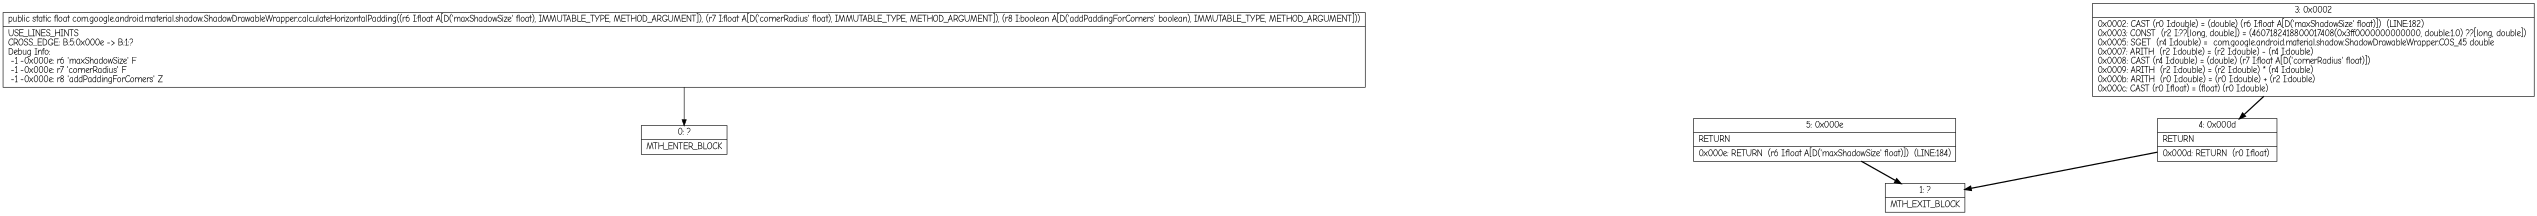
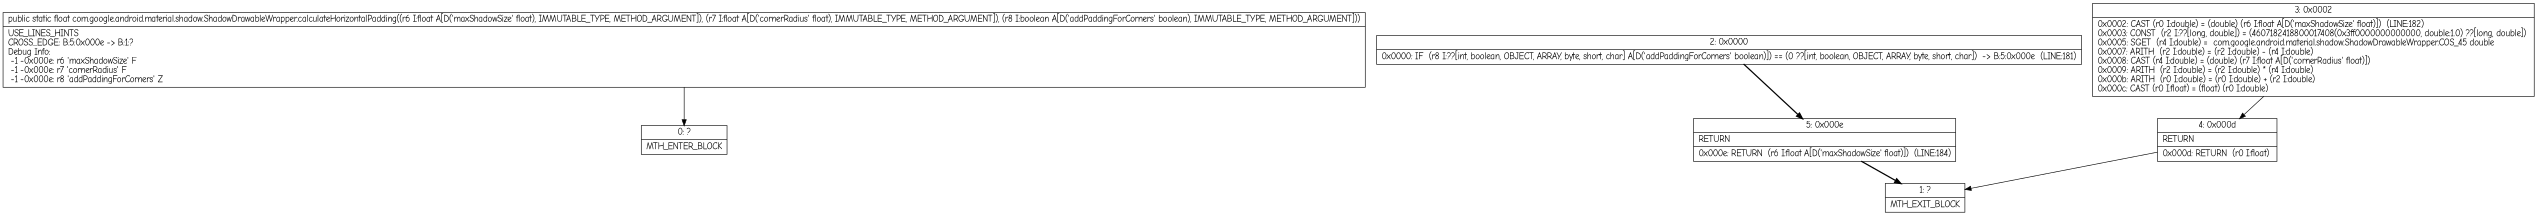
node "2: 0x0000": added
edge "3: 0x0002" -> "4: 0x000d": style bold -> solid
edge "4: 0x000d" -> "1: ?": style bold -> solid
